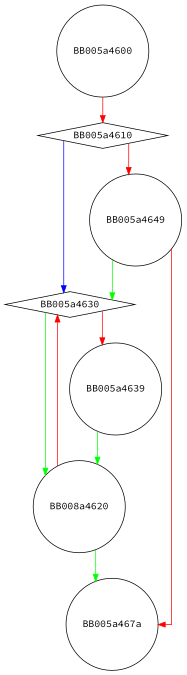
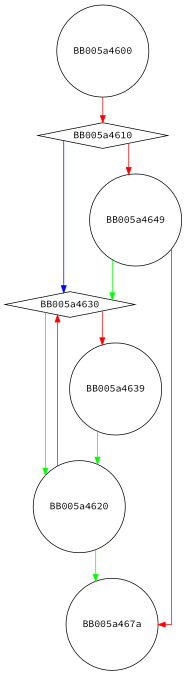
node "BB008a4620": label "BB008a4620" -> "BB005a4620"
